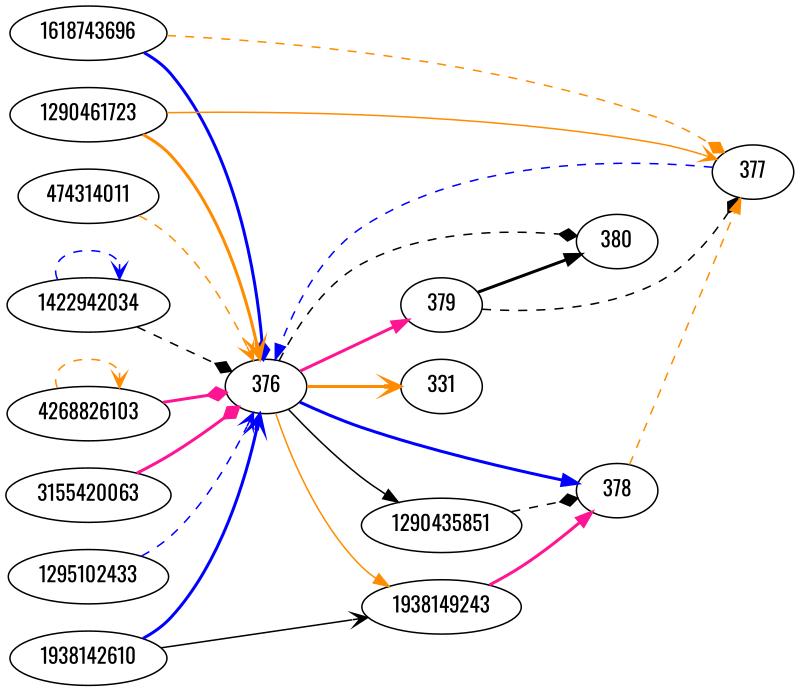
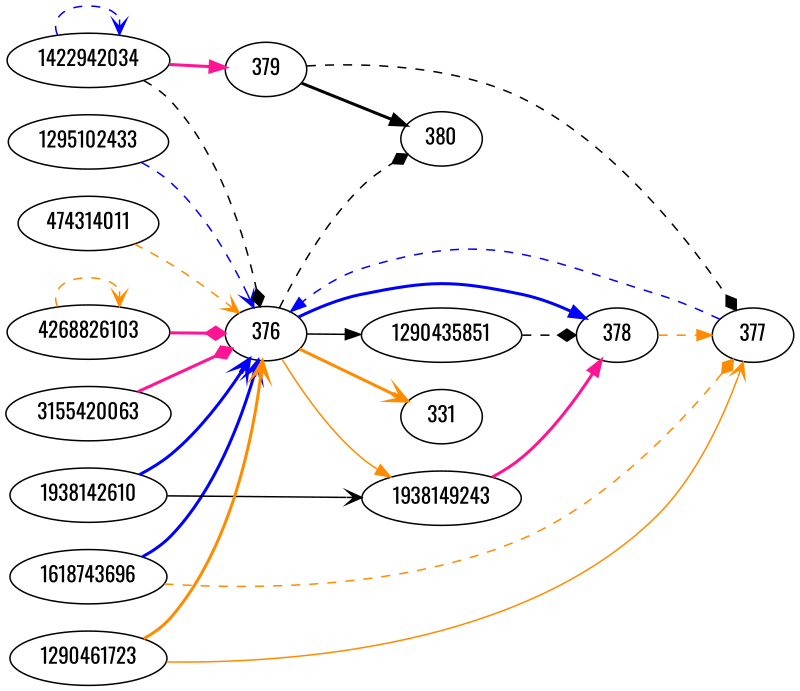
edge "1618743696" -> "376": arrowhead diamond -> vee
edge "376" -> "379": now "1422942034" -> "379"
